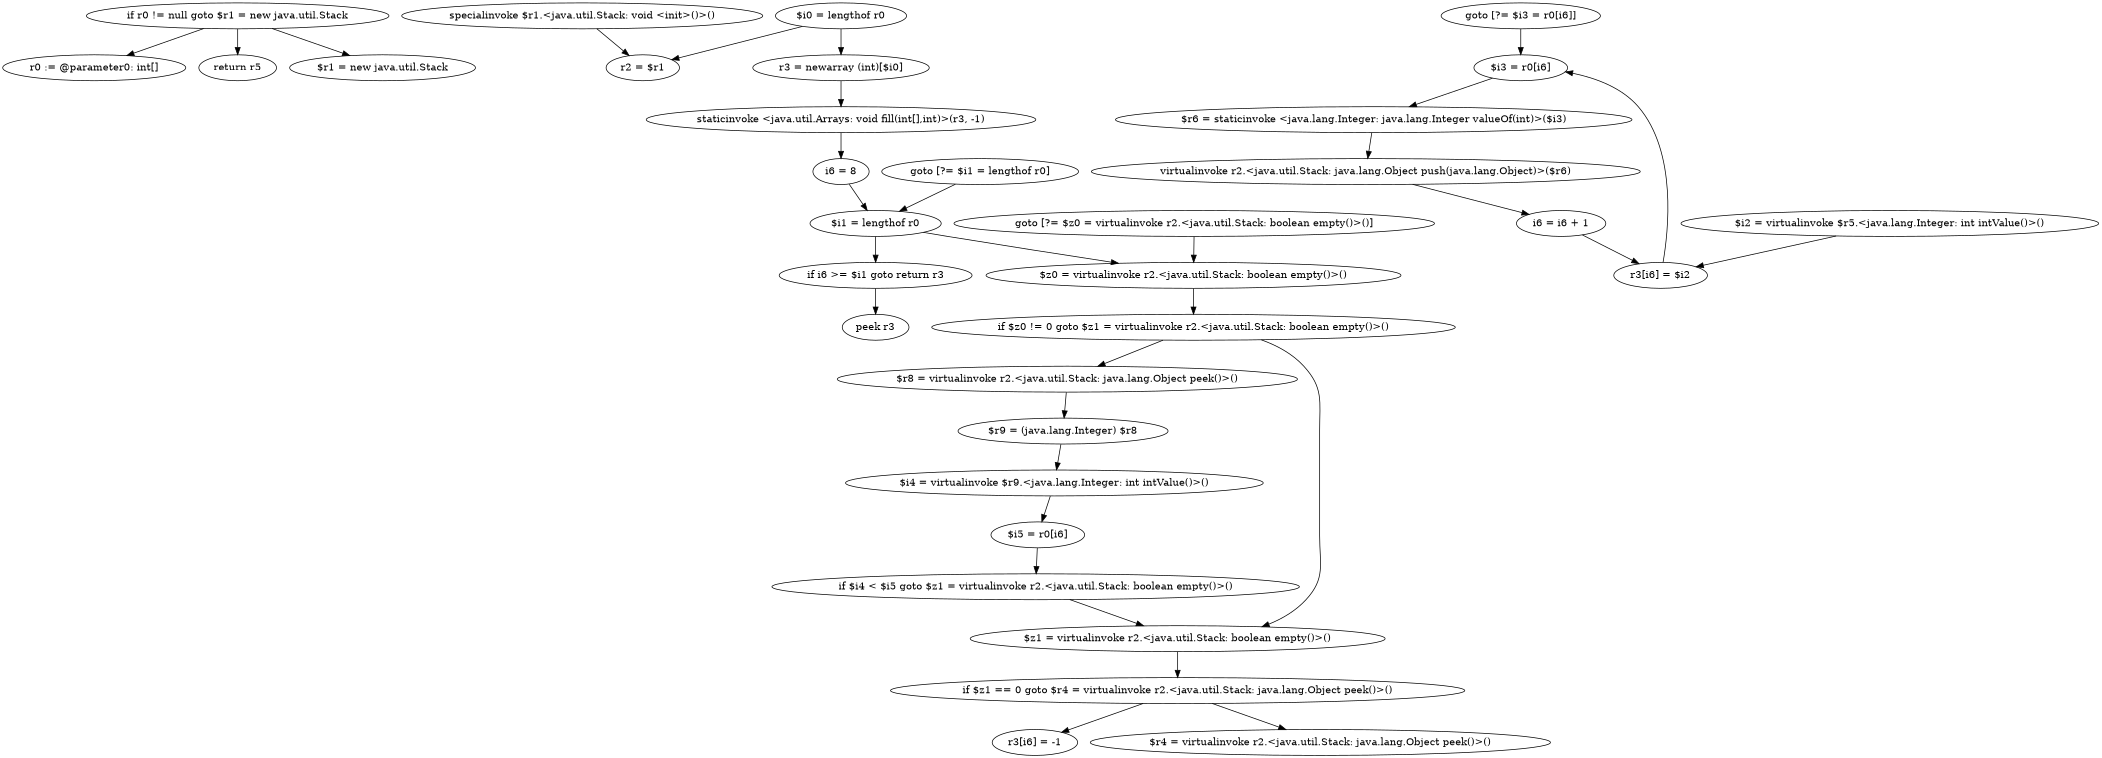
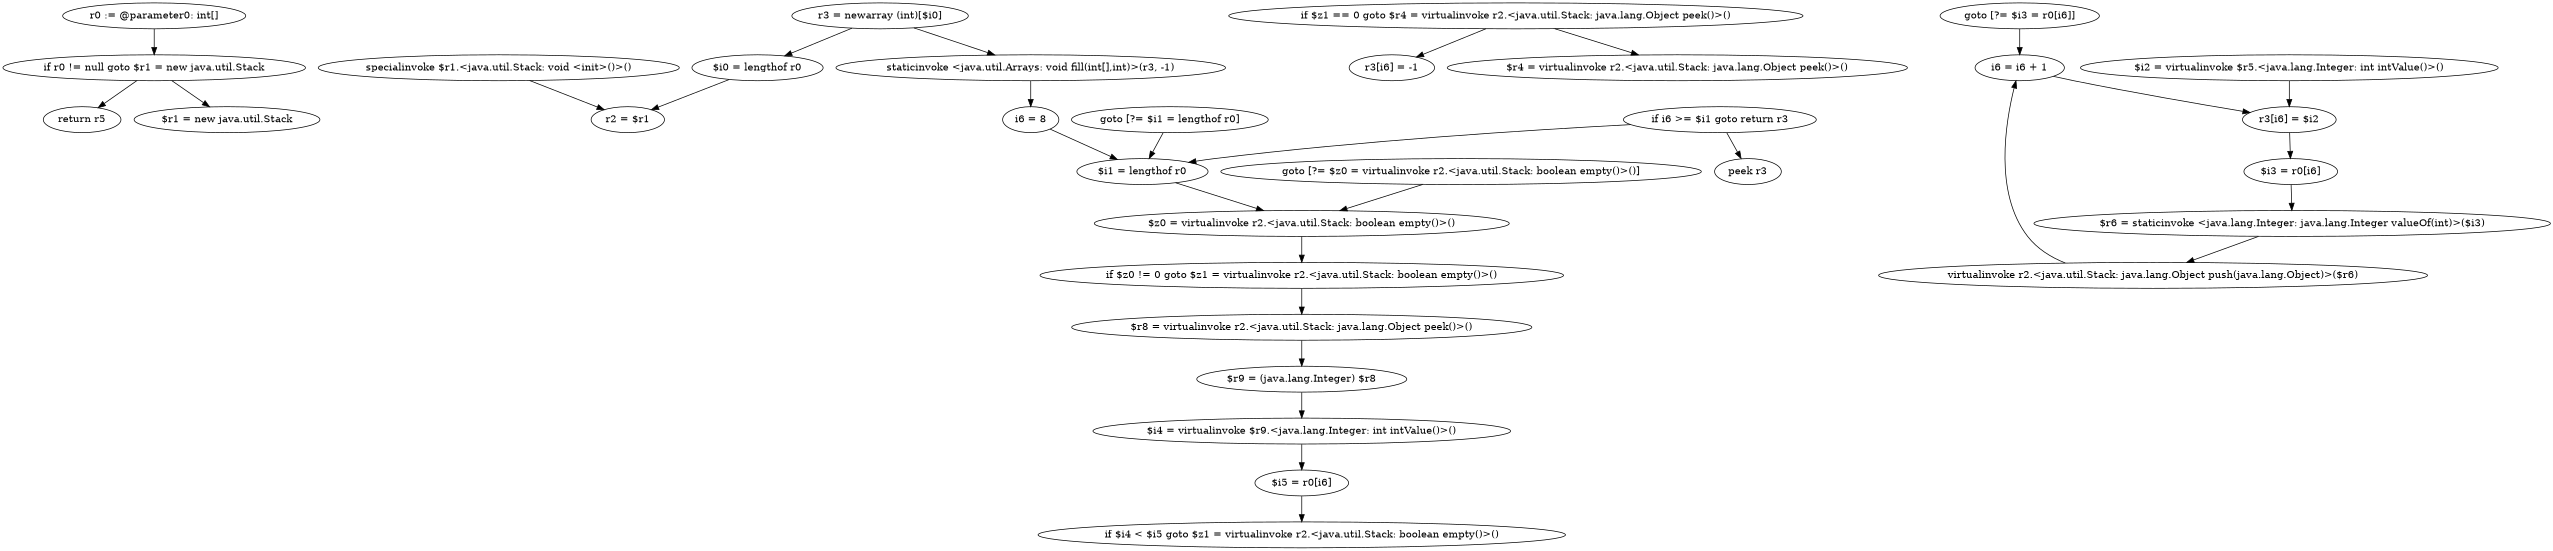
edge "$i0 = lengthof r0" -> "r3 = newarray (int)[$i0]": reversed
edge "goto [?= $i3 = r0[i6]]" -> "$i3 = r0[i6]": now "goto [?= $i3 = r0[i6]]" -> "i6 = i6 + 1"
edge "if r0 != null goto $r1 = new java.util.Stack" -> "r0 := @parameter0: int[]": reversed
edge "$i1 = lengthof r0" -> "if i6 >= $i1 goto return r3": reversed
node "$z1 = virtualinvoke r2.<java.util.Stack: boolean empty()>()": removed
